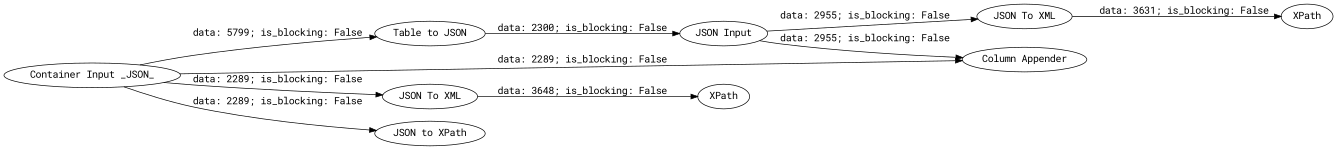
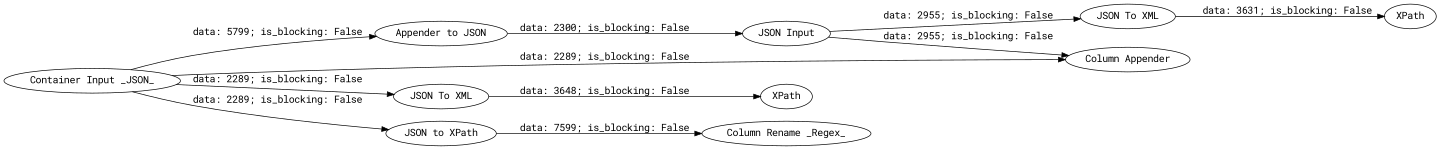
node "Table to JSON": label "Table to JSON" -> "Appender to JSON"
node "Column Rename _Regex_": added
